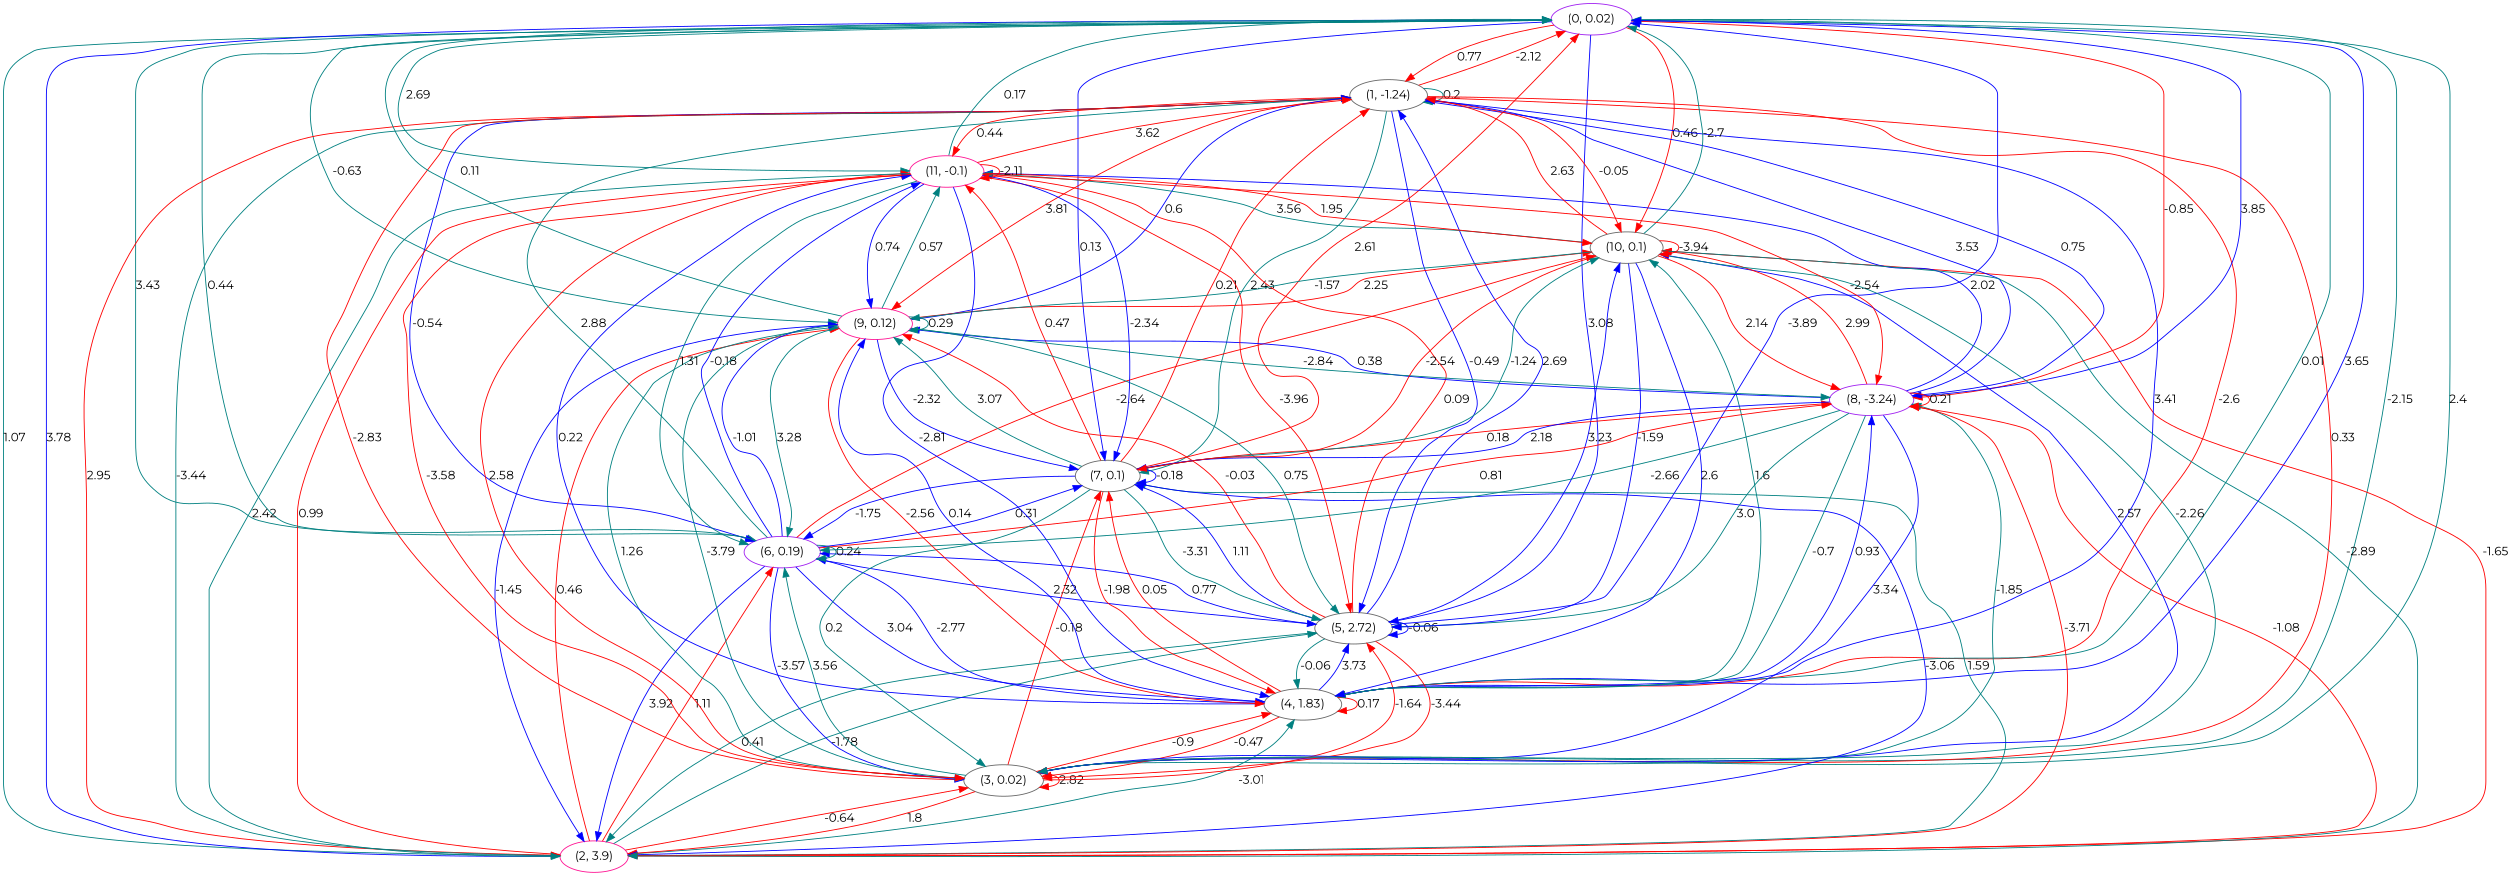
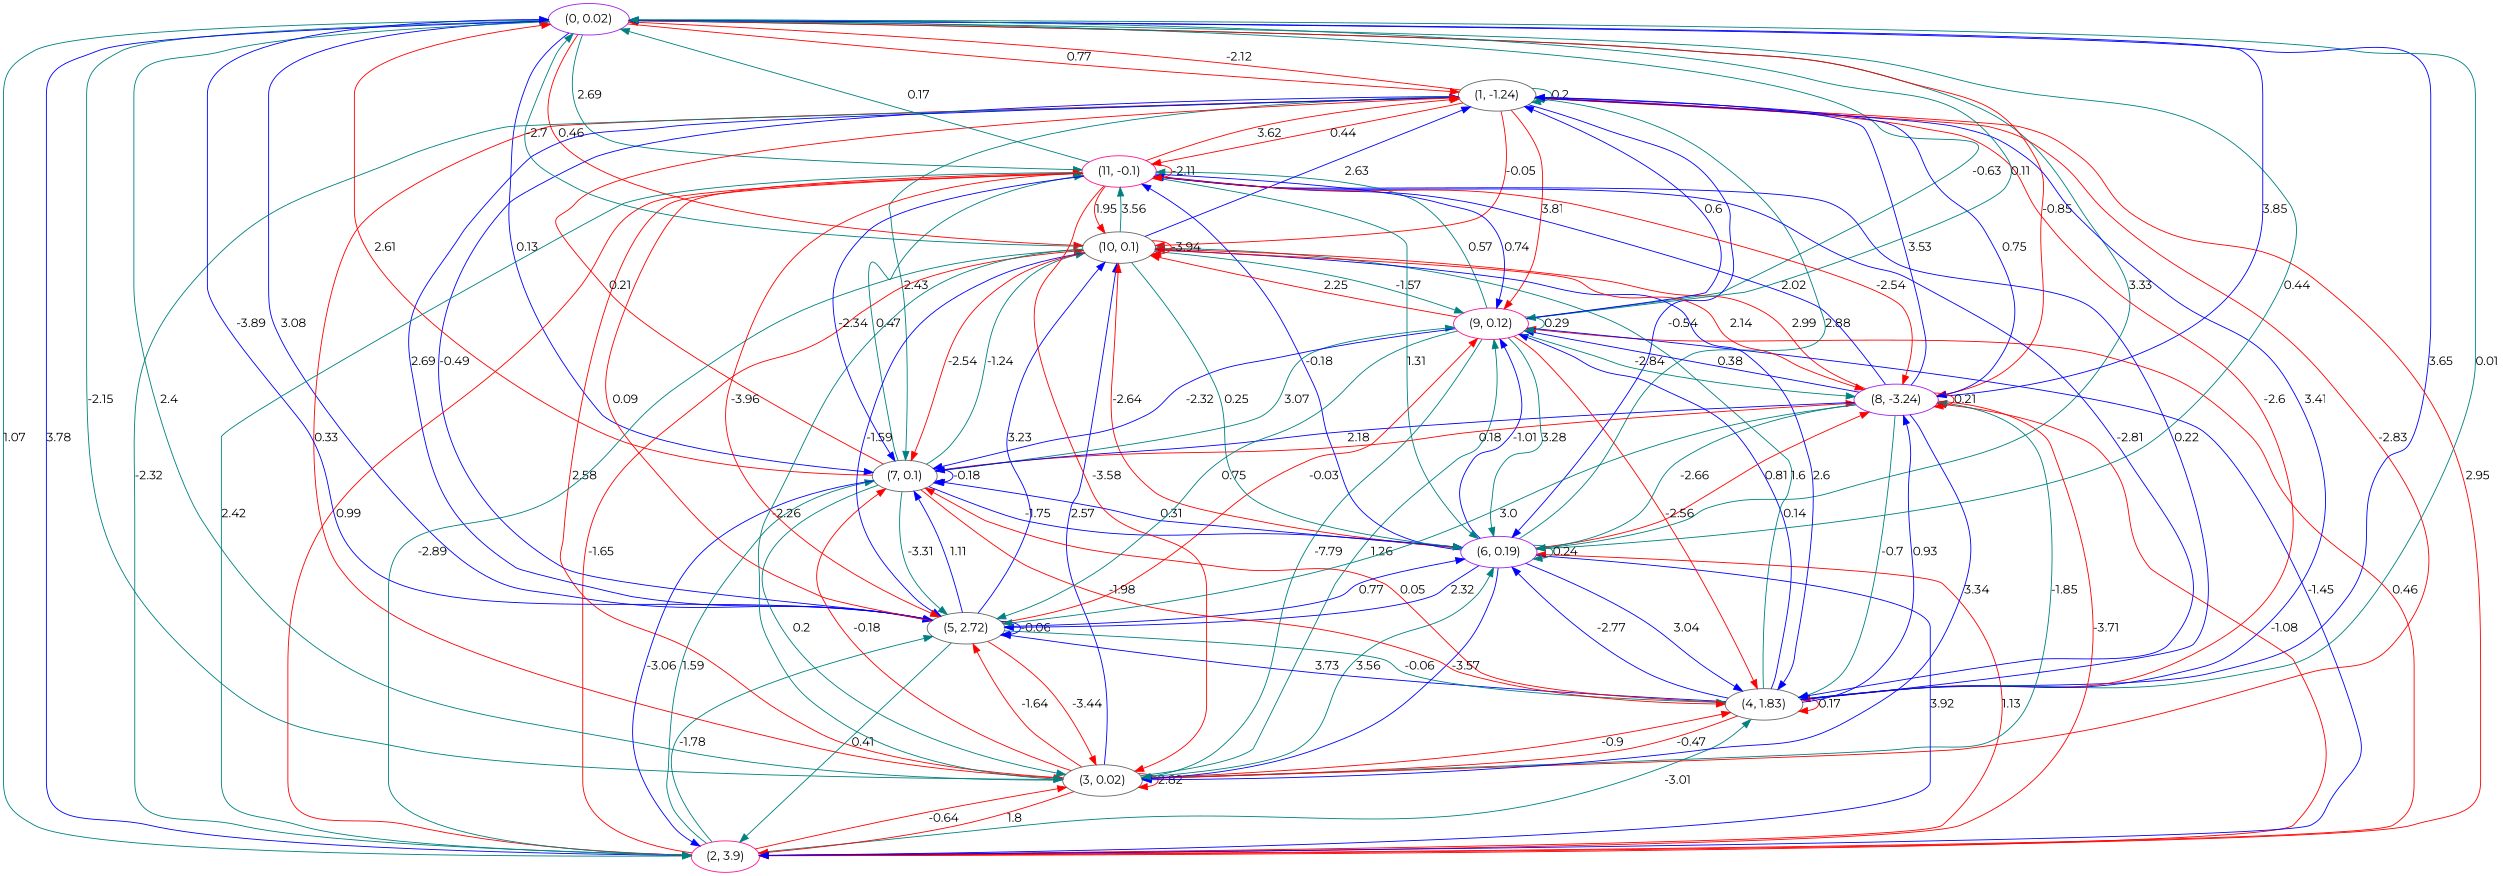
edge "(10, 0.1)" -> "(1, -1.24)": color red -> blue
edge "(0, 0.02)" -> "(6, 0.19)": label "3.43" -> "3.33"
edge "(7, 0.1)" -> "(11, -0.1)": color red -> teal
edge "(10, 0.1)" -> "(6, 0.19)": added, label "0.25"
edge "(2, 3.9)" -> "(1, -1.24)": label "-3.44" -> "-2.32"
edge "(9, 0.12)" -> "(3, 0.02)": label "-3.79" -> "-7.79"
edge "(2, 3.9)" -> "(6, 0.19)": label "1.11" -> "1.13"
